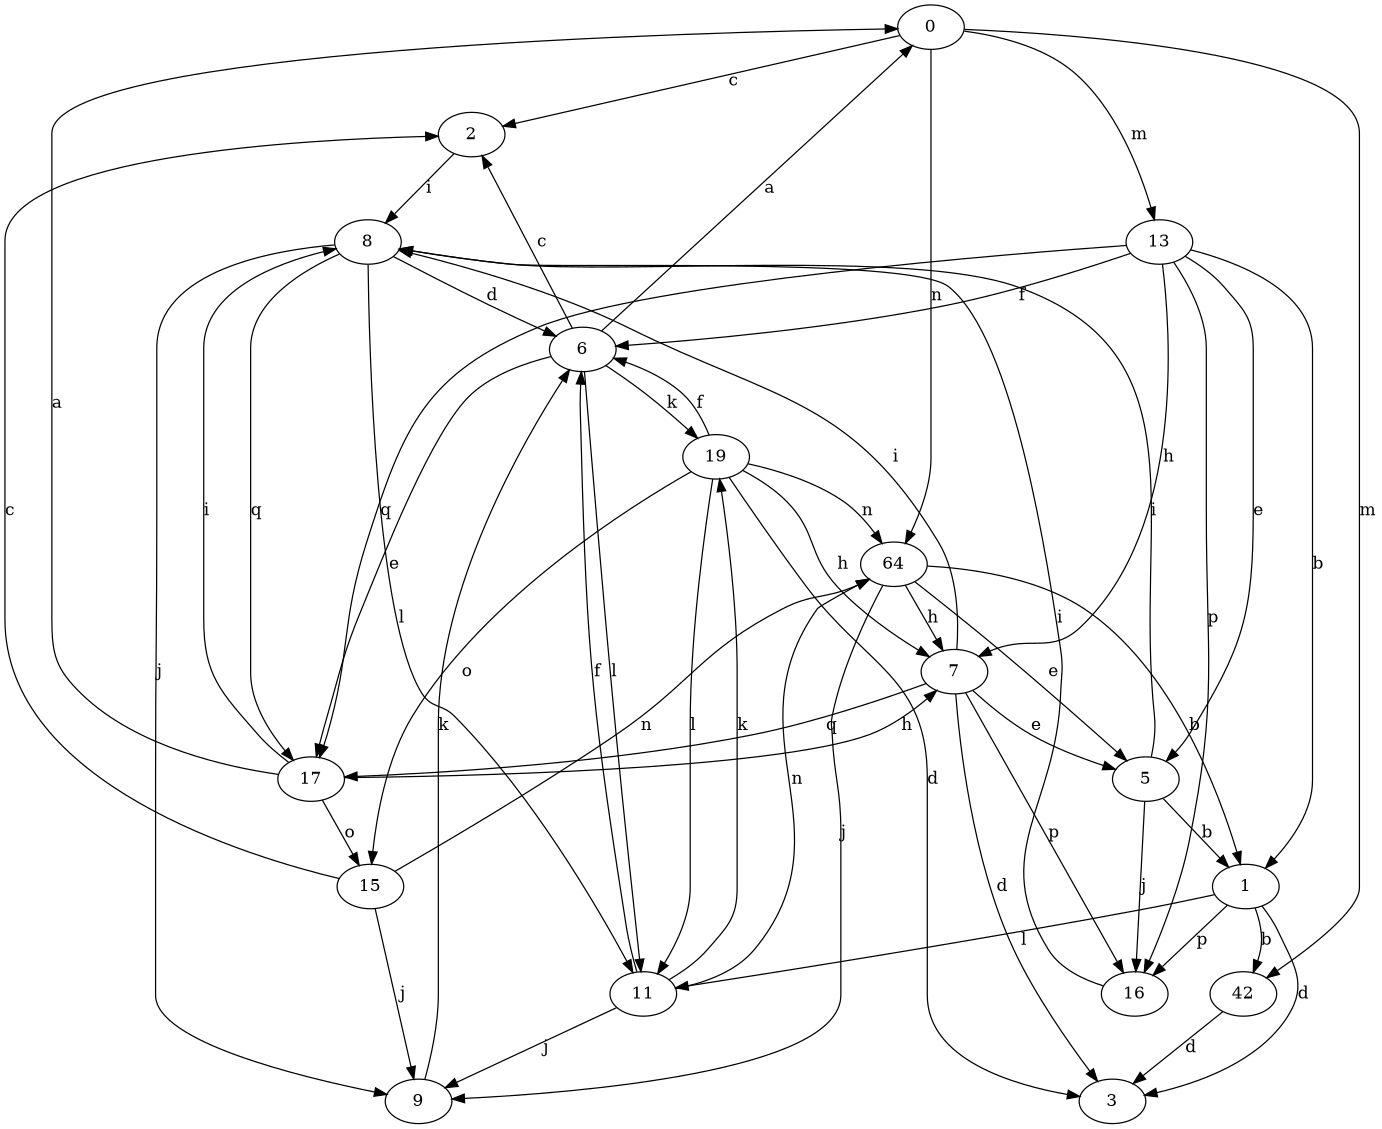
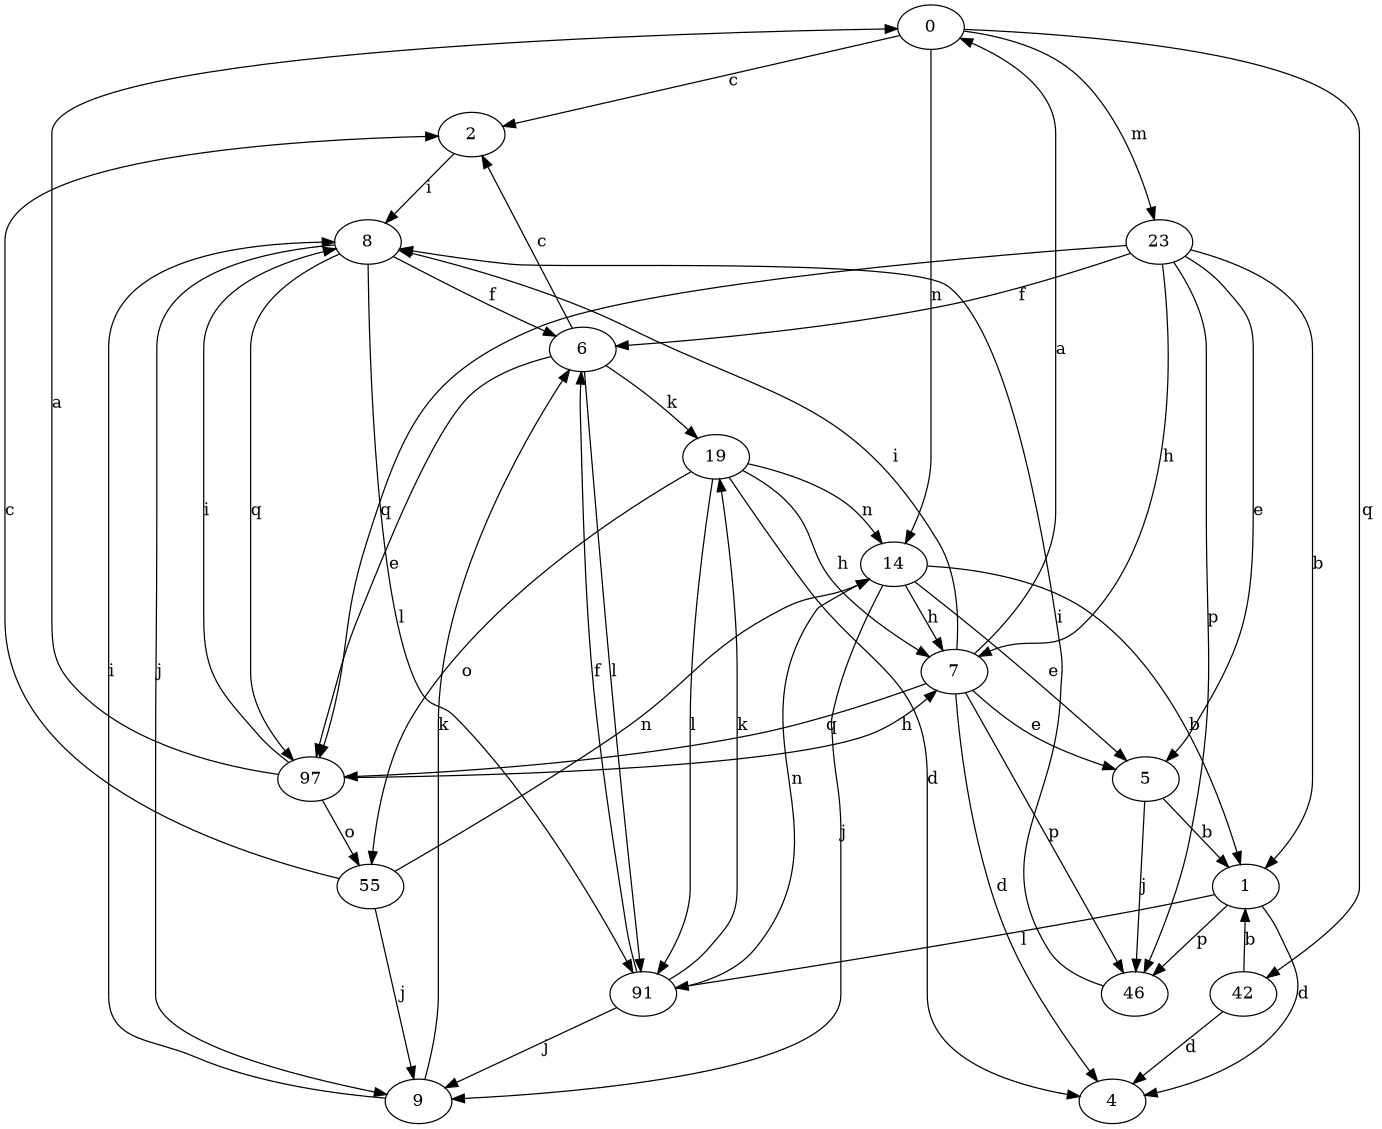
edge "6" -> "0": now "7" -> "0"
node "13": label "13" -> "23"
edge "5" -> "8": now "9" -> "8"
edge "8" -> "6": label "d" -> "f"
edge "19" -> "6": removed, label "f"
edge "0" -> "42": label "m" -> "q"
node "64": label "64" -> "14"
node "17": label "17" -> "97"
node "15": label "15" -> "55"
edge "1" -> "42": reversed
node "11": label "11" -> "91"
node "16": label "16" -> "46"
node "3": label "3" -> "4"
